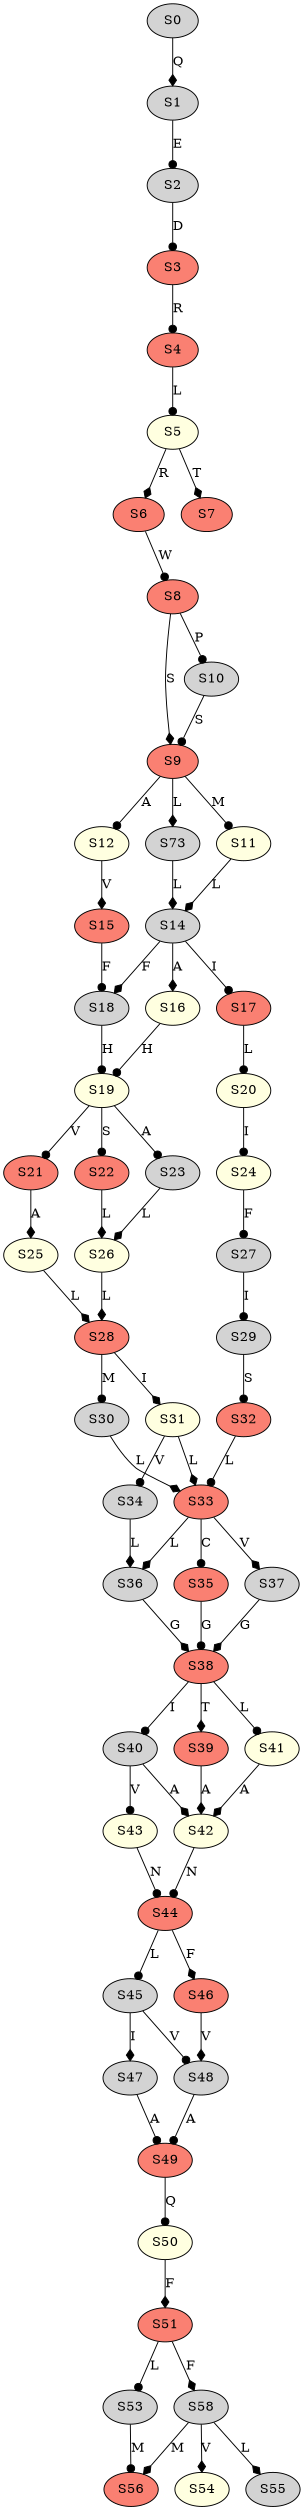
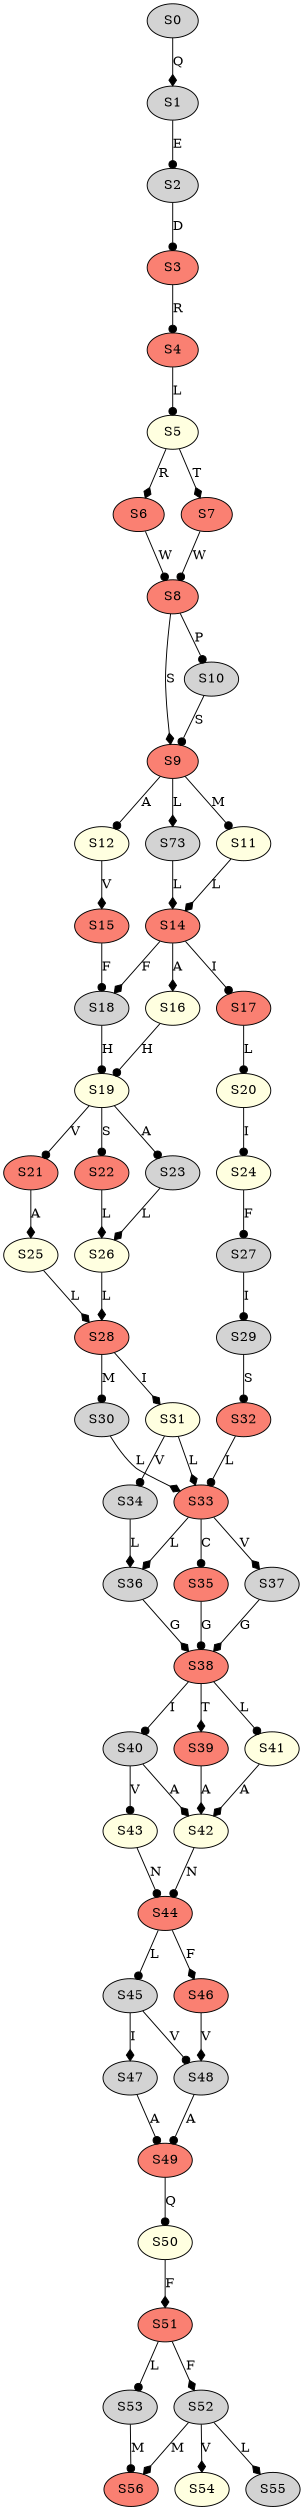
edge "S7" -> "S8": added, label "W"
node "S14": fillcolor lightgrey -> salmon
node "S58": label "S58" -> "S52"
